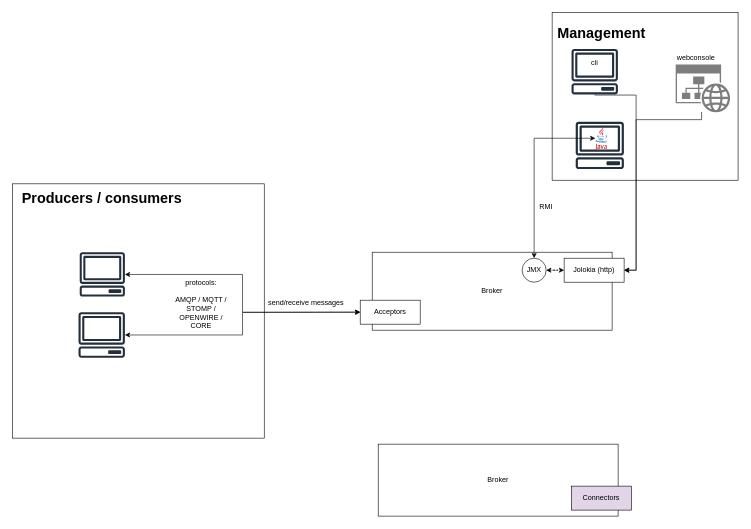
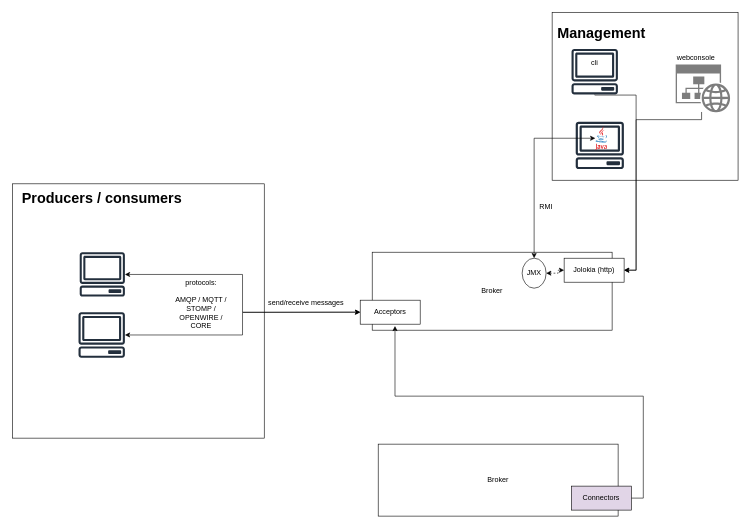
node "JMX": size 24x24 -> 24x30
edge "Connectors" -> "Acceptors": added
